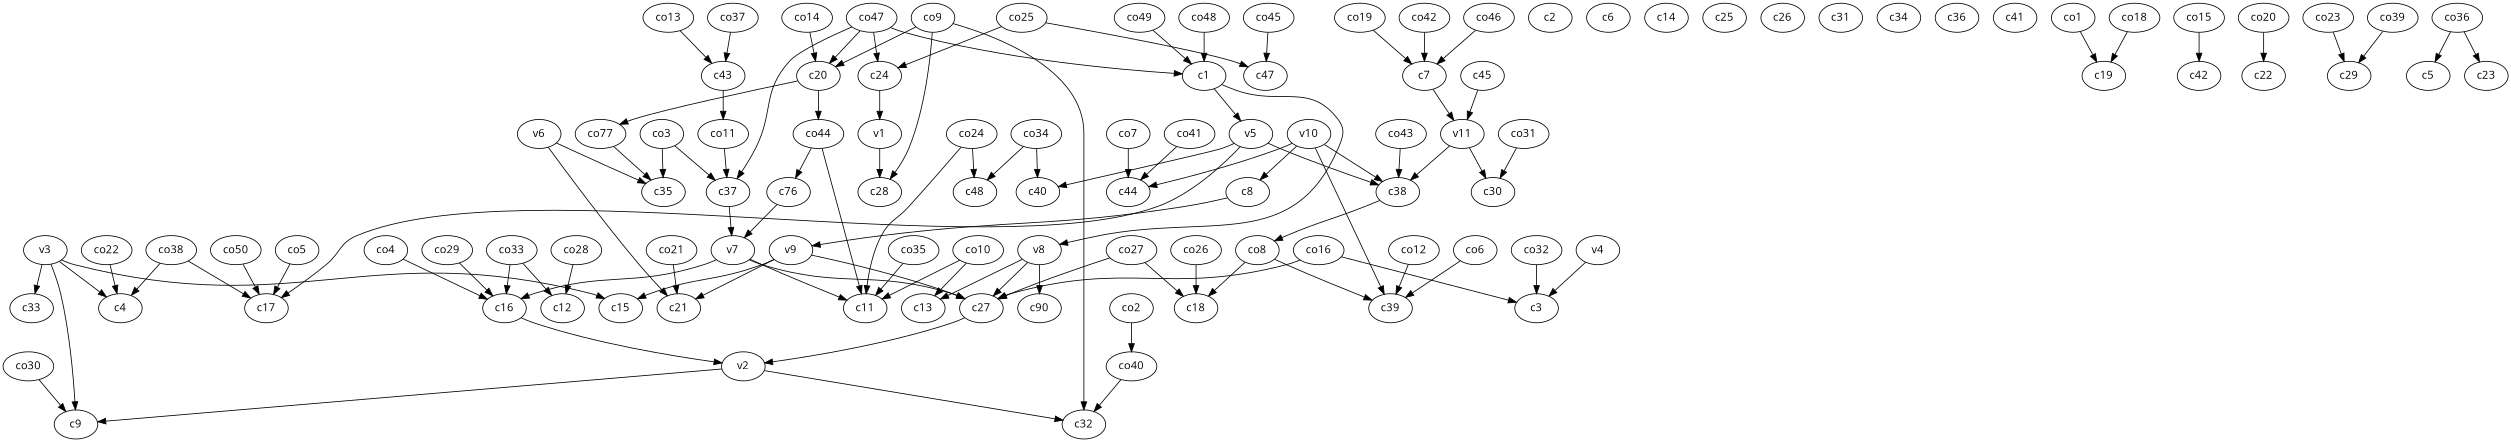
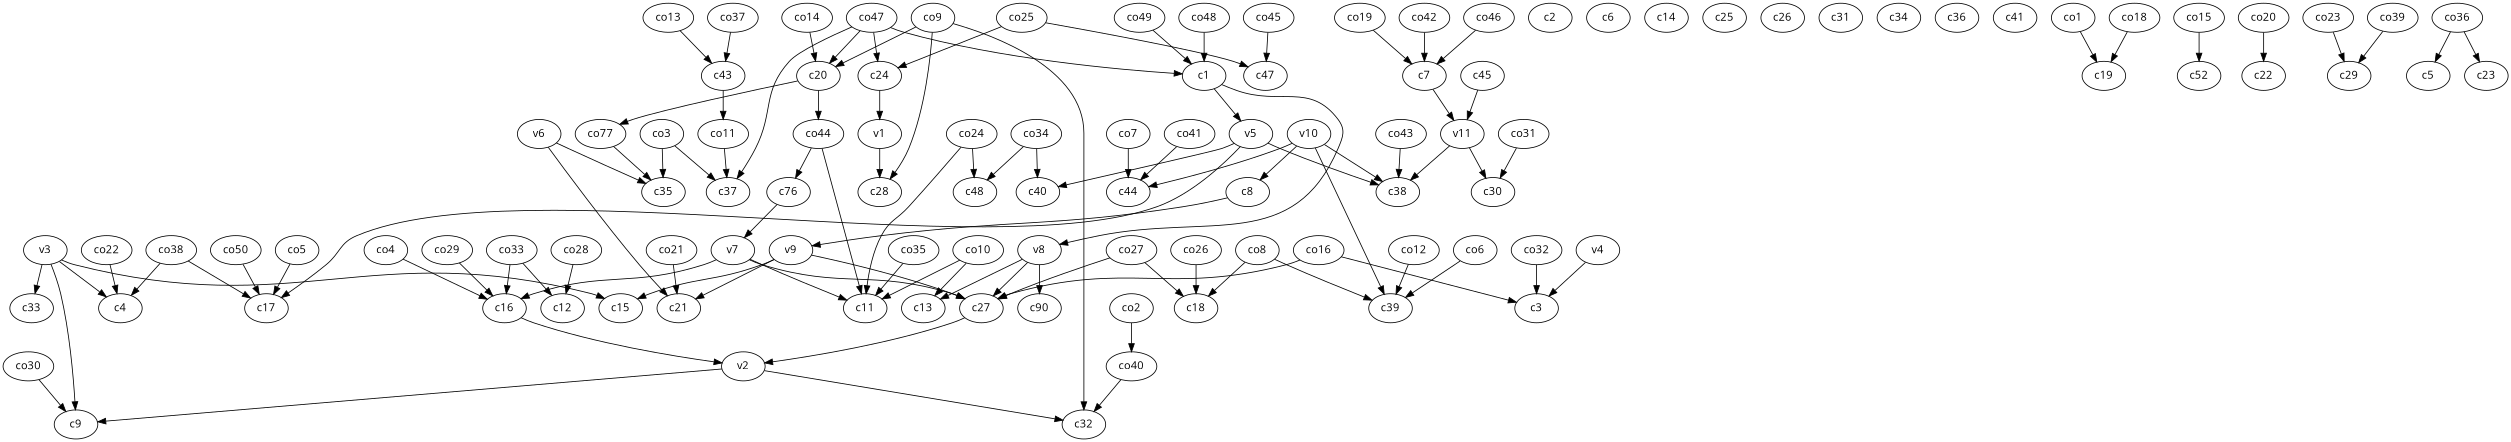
node "c42": label "c42" -> "c52"
edge "c38" -> "co8": removed
edge "c37" -> "v7": removed
